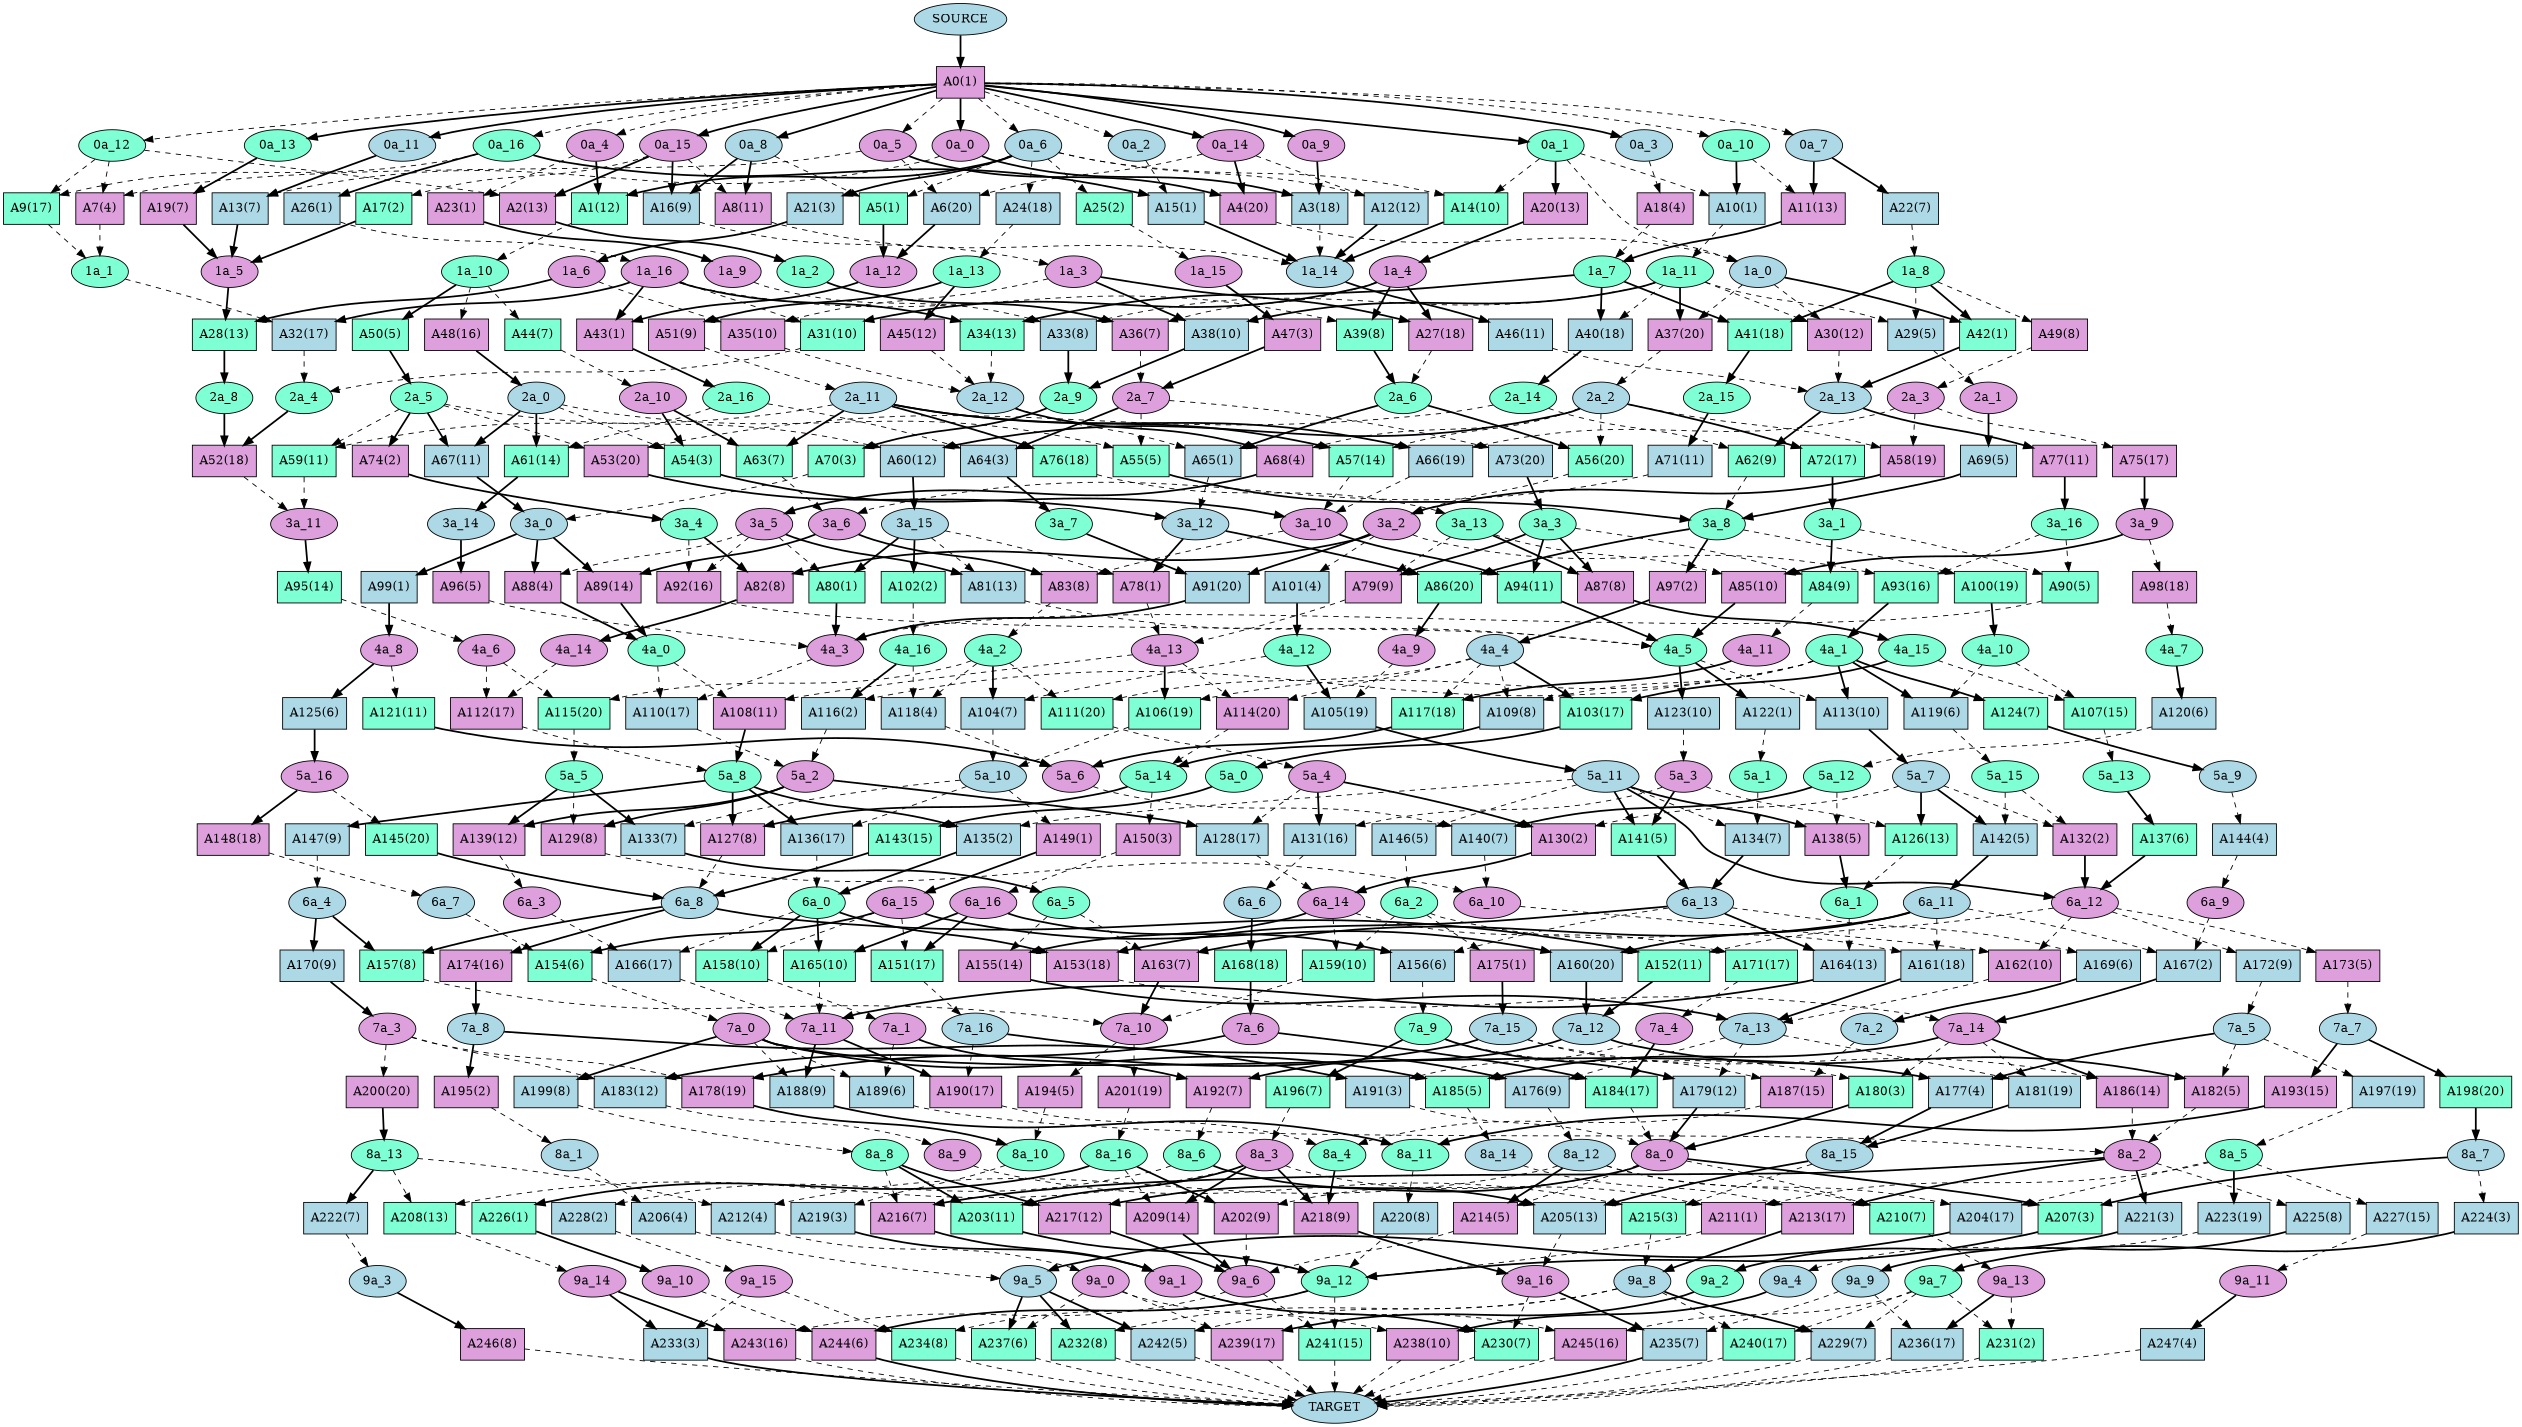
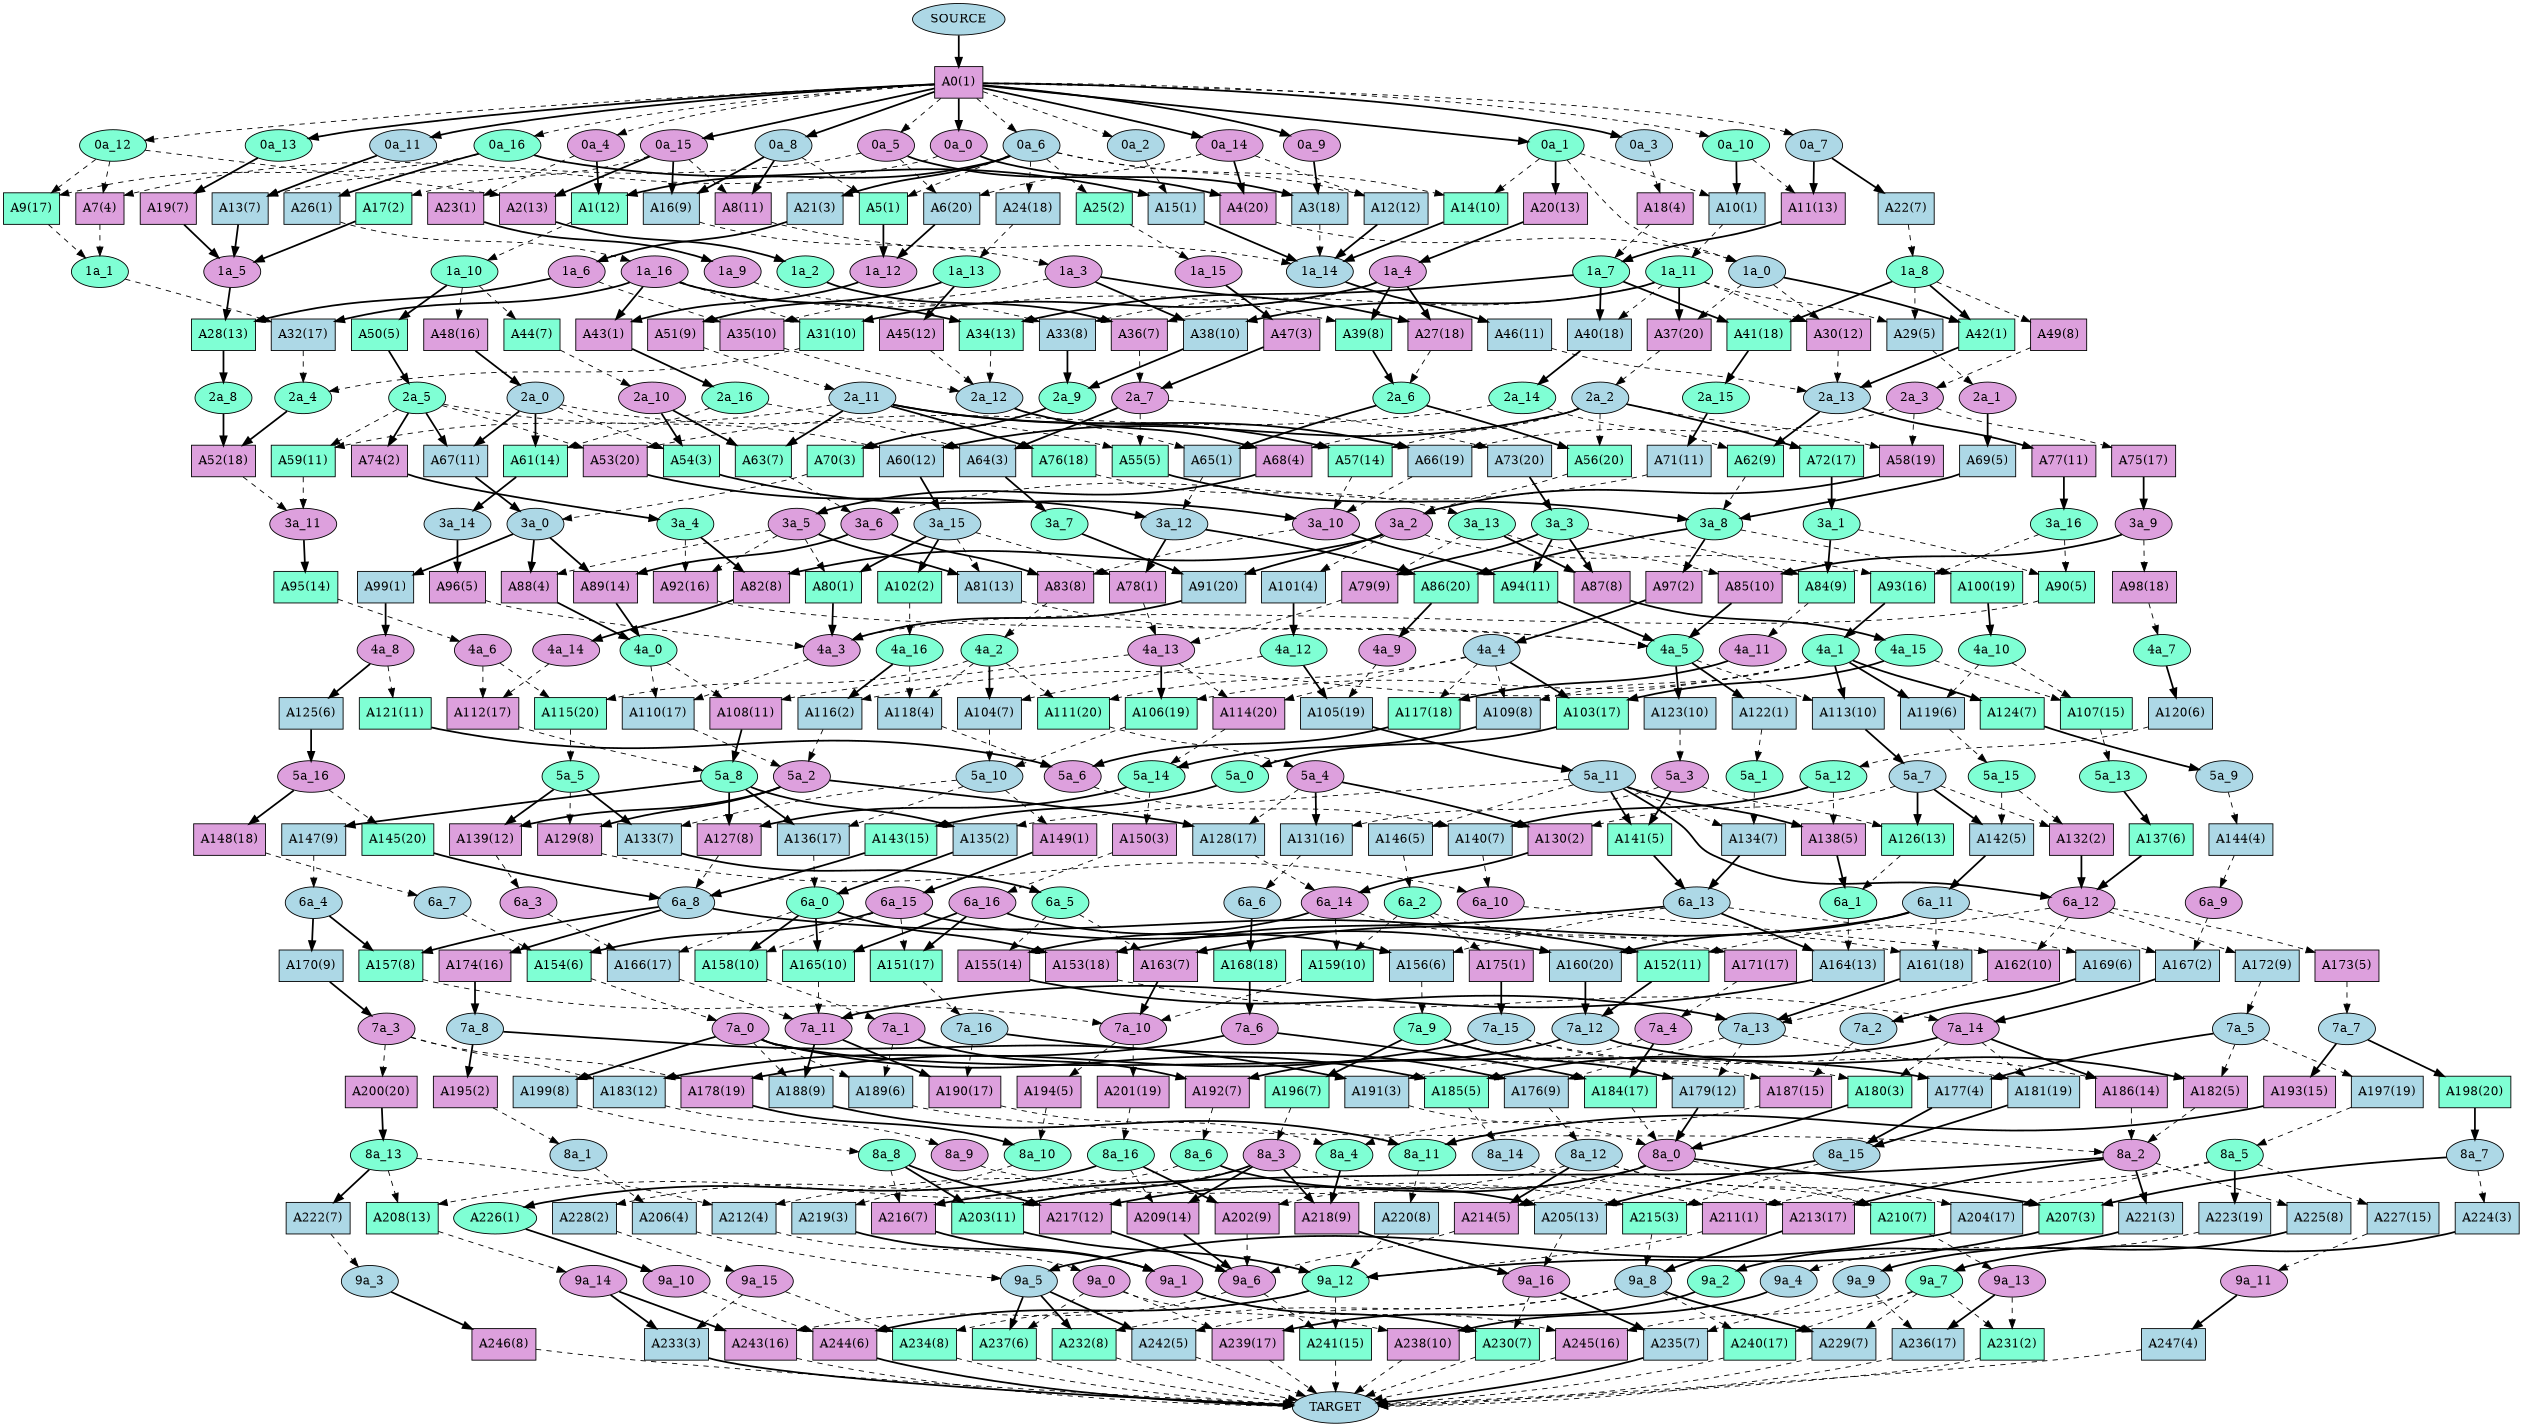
node "A171(17)": fillcolor aquamarine -> plum
node "A226(1)": shape box -> ellipse
